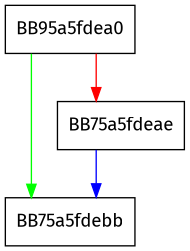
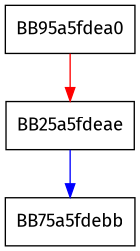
edge "BB95a5fdea0" -> "BB75a5fdebb": removed
node "BB75a5fdeae": label "BB75a5fdeae" -> "BB25a5fdeae"
